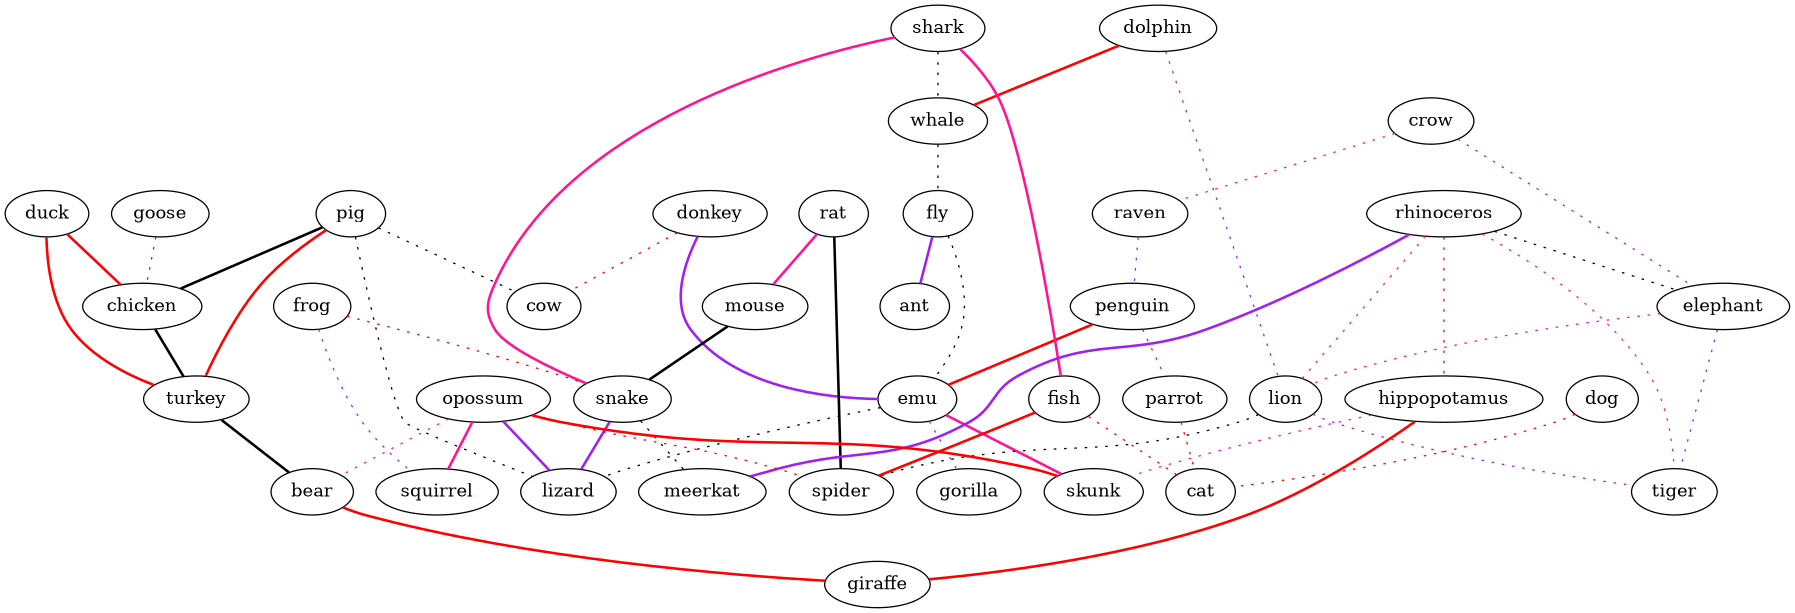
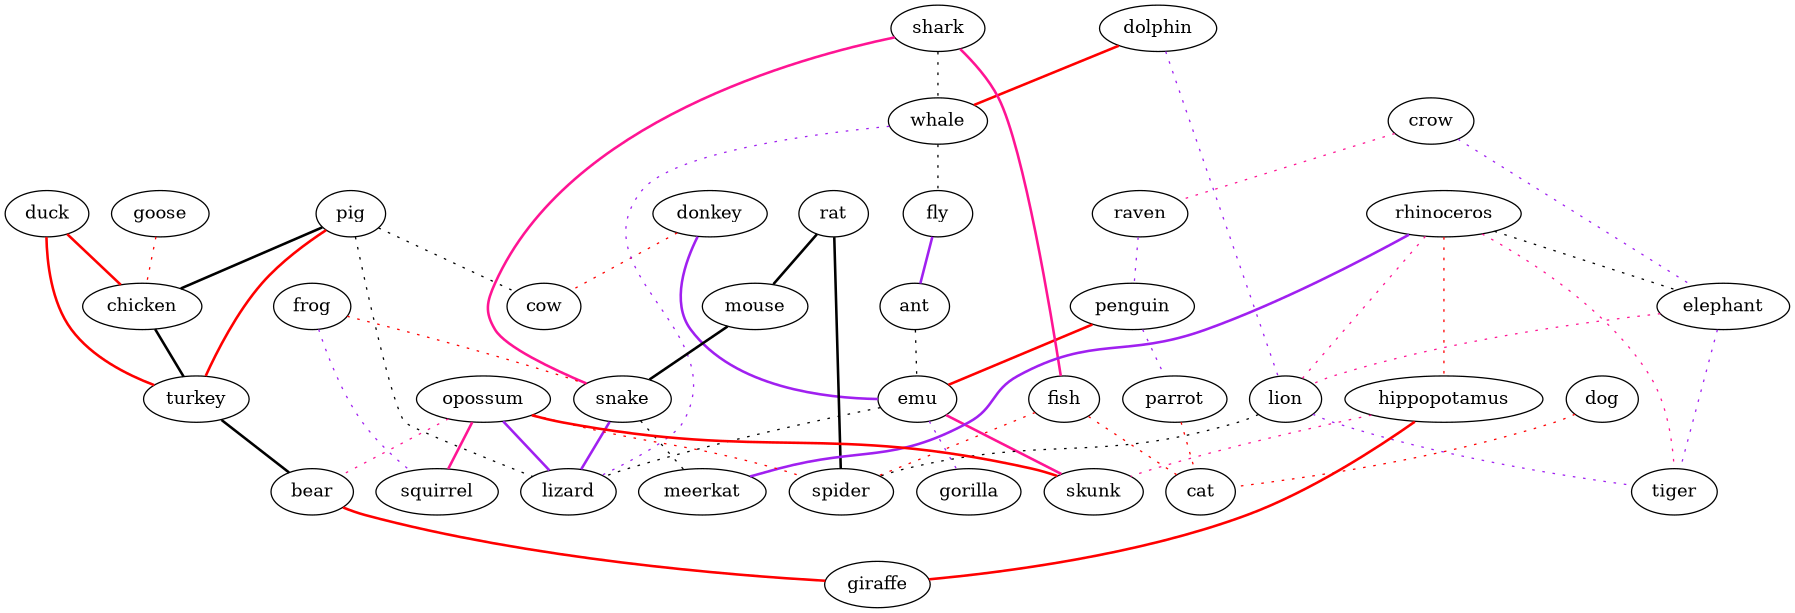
edge "whale" -- "lizard": added
edge "rat" -- "mouse": color deeppink -> black
edge "fly" -- "emu": now "ant" -- "emu"
edge "fish" -- "spider": style bold -> dotted
